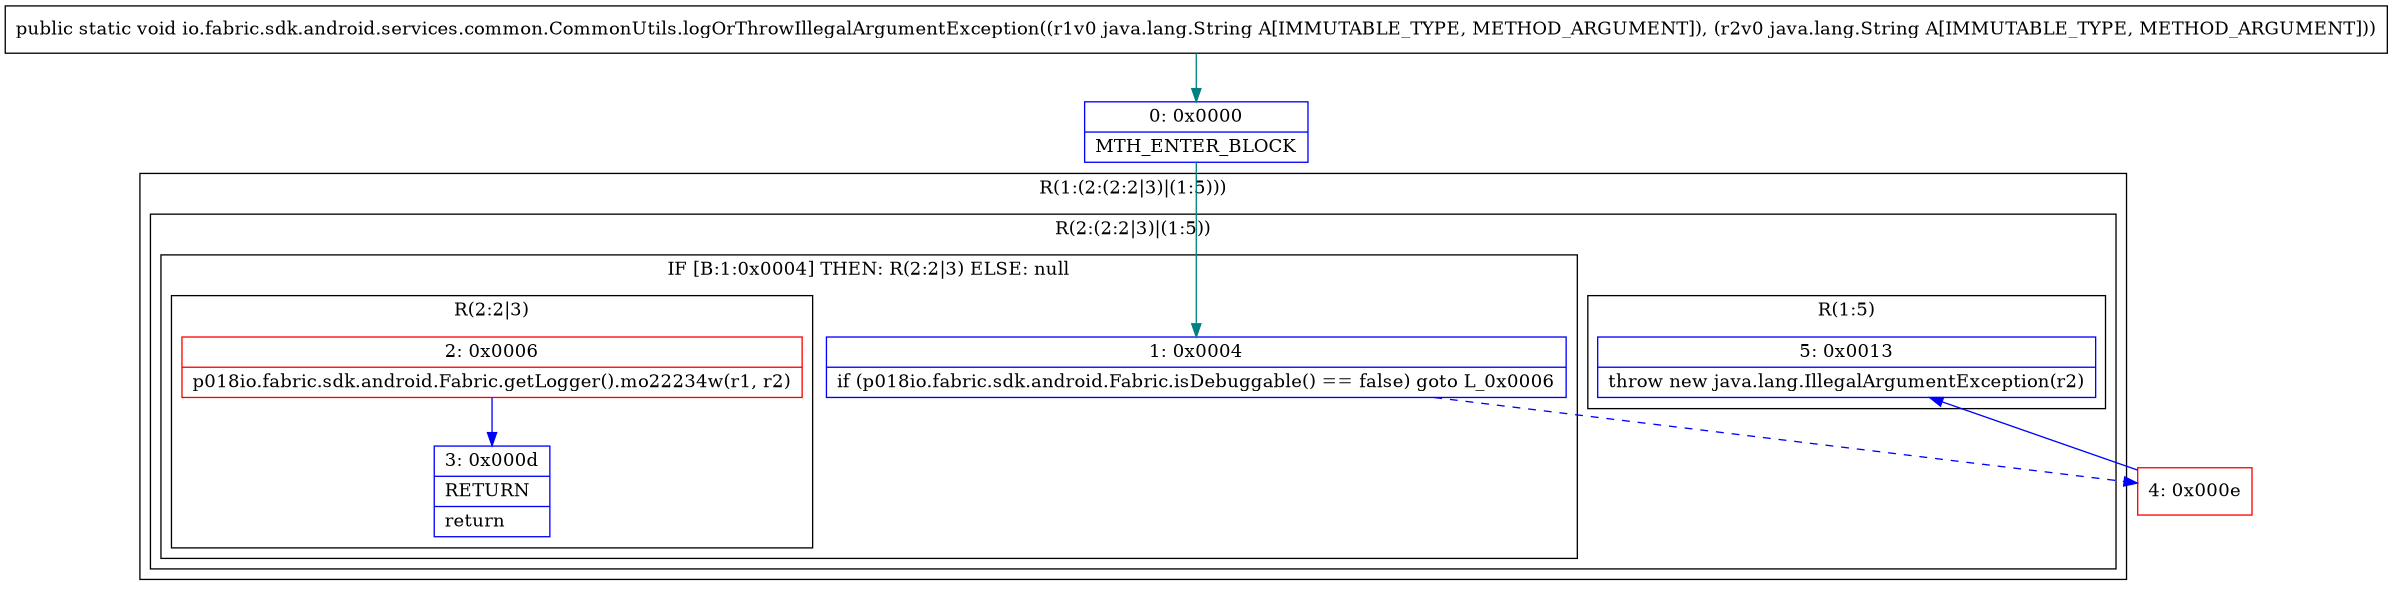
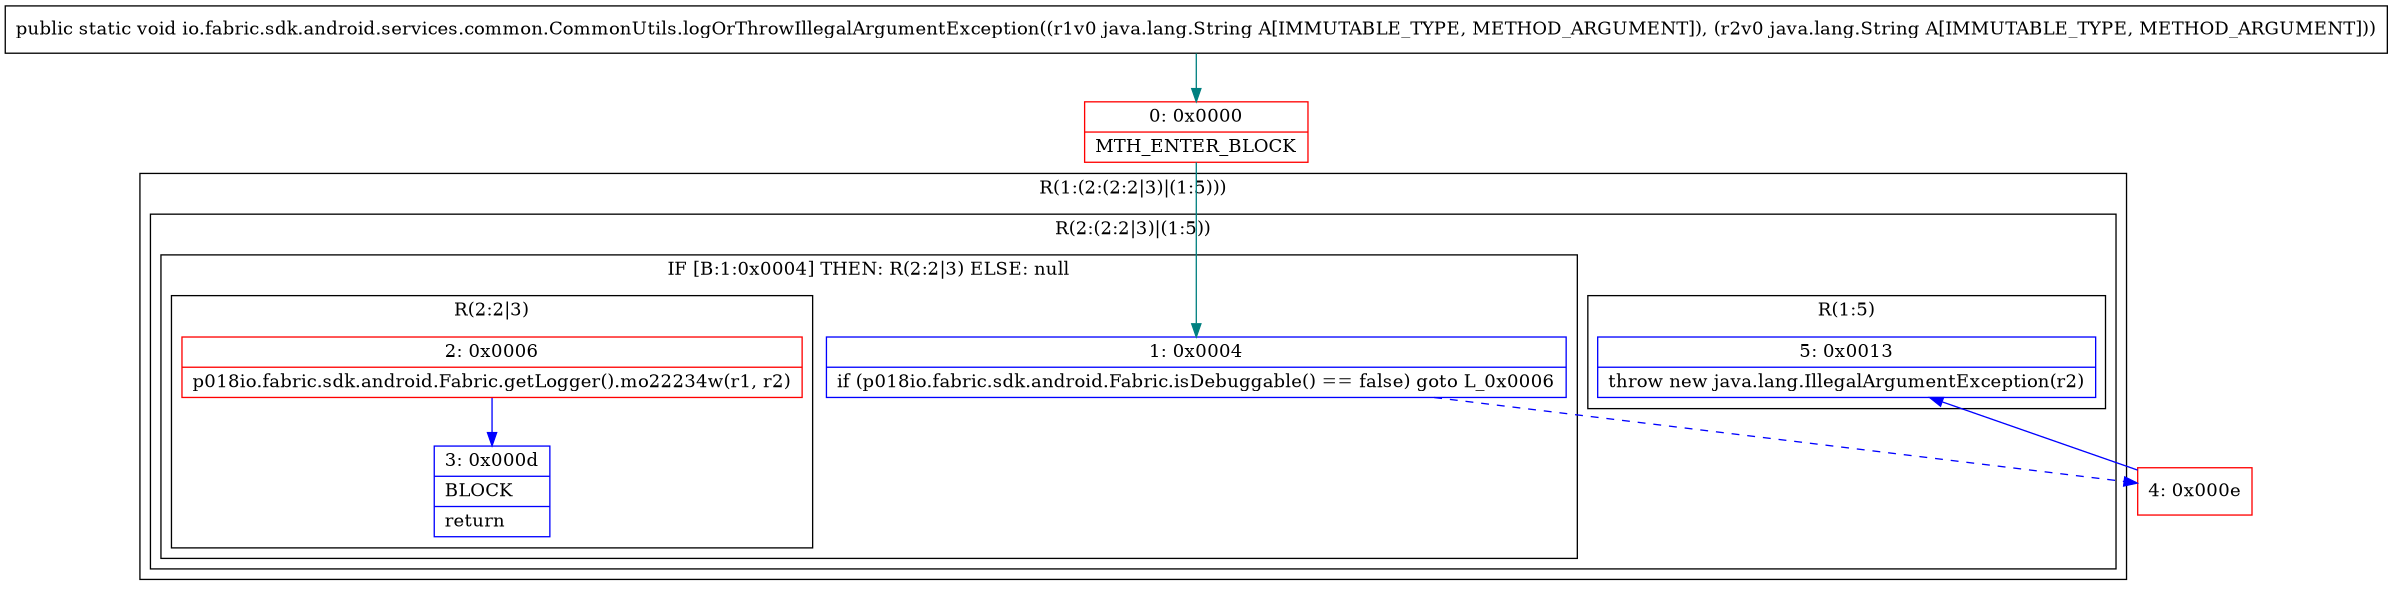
node "0: 0x0000": color blue -> red
node "3: 0x000d": text "RETURN" -> "BLOCK"
